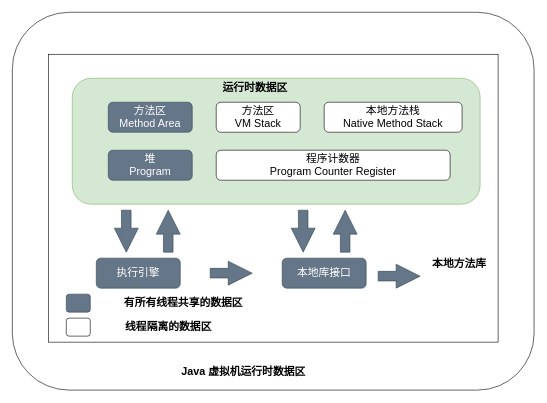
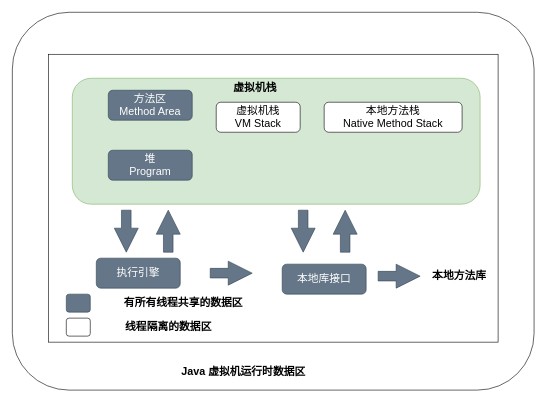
node "运行时数据区": label "运行时数据区" -> "虚拟机栈"
node "方法区 Method Area": moved (150, 117) -> (150, 105)
node "方法区 VM Stack": label "方法区 VM Stack" -> "虚拟机栈 VM Stack"
node "程序计数器 Program Counter Register": removed
node "本地方法库": moved (459, 264) -> (459, 276)
node "本地库接口": moved (324, 273) -> (324, 279)
